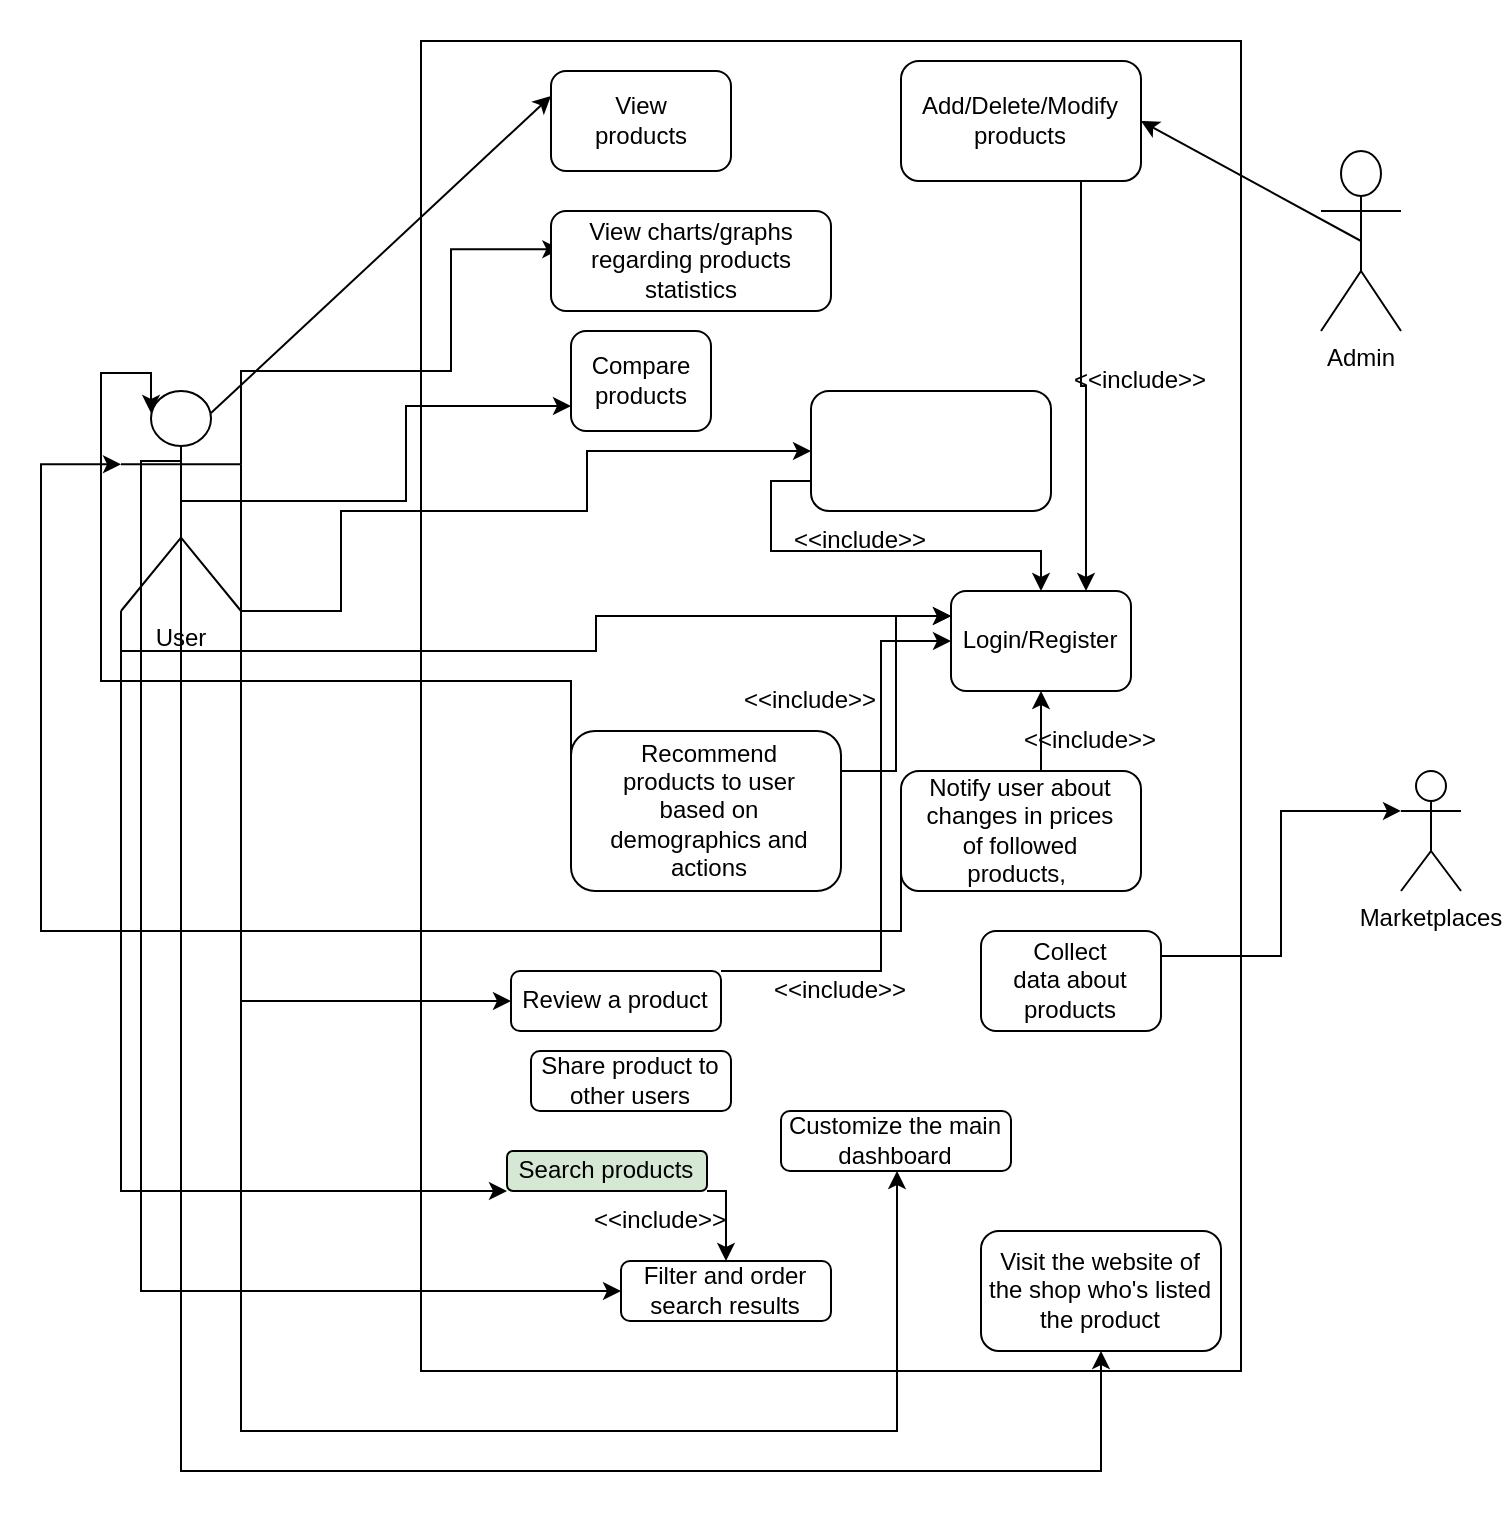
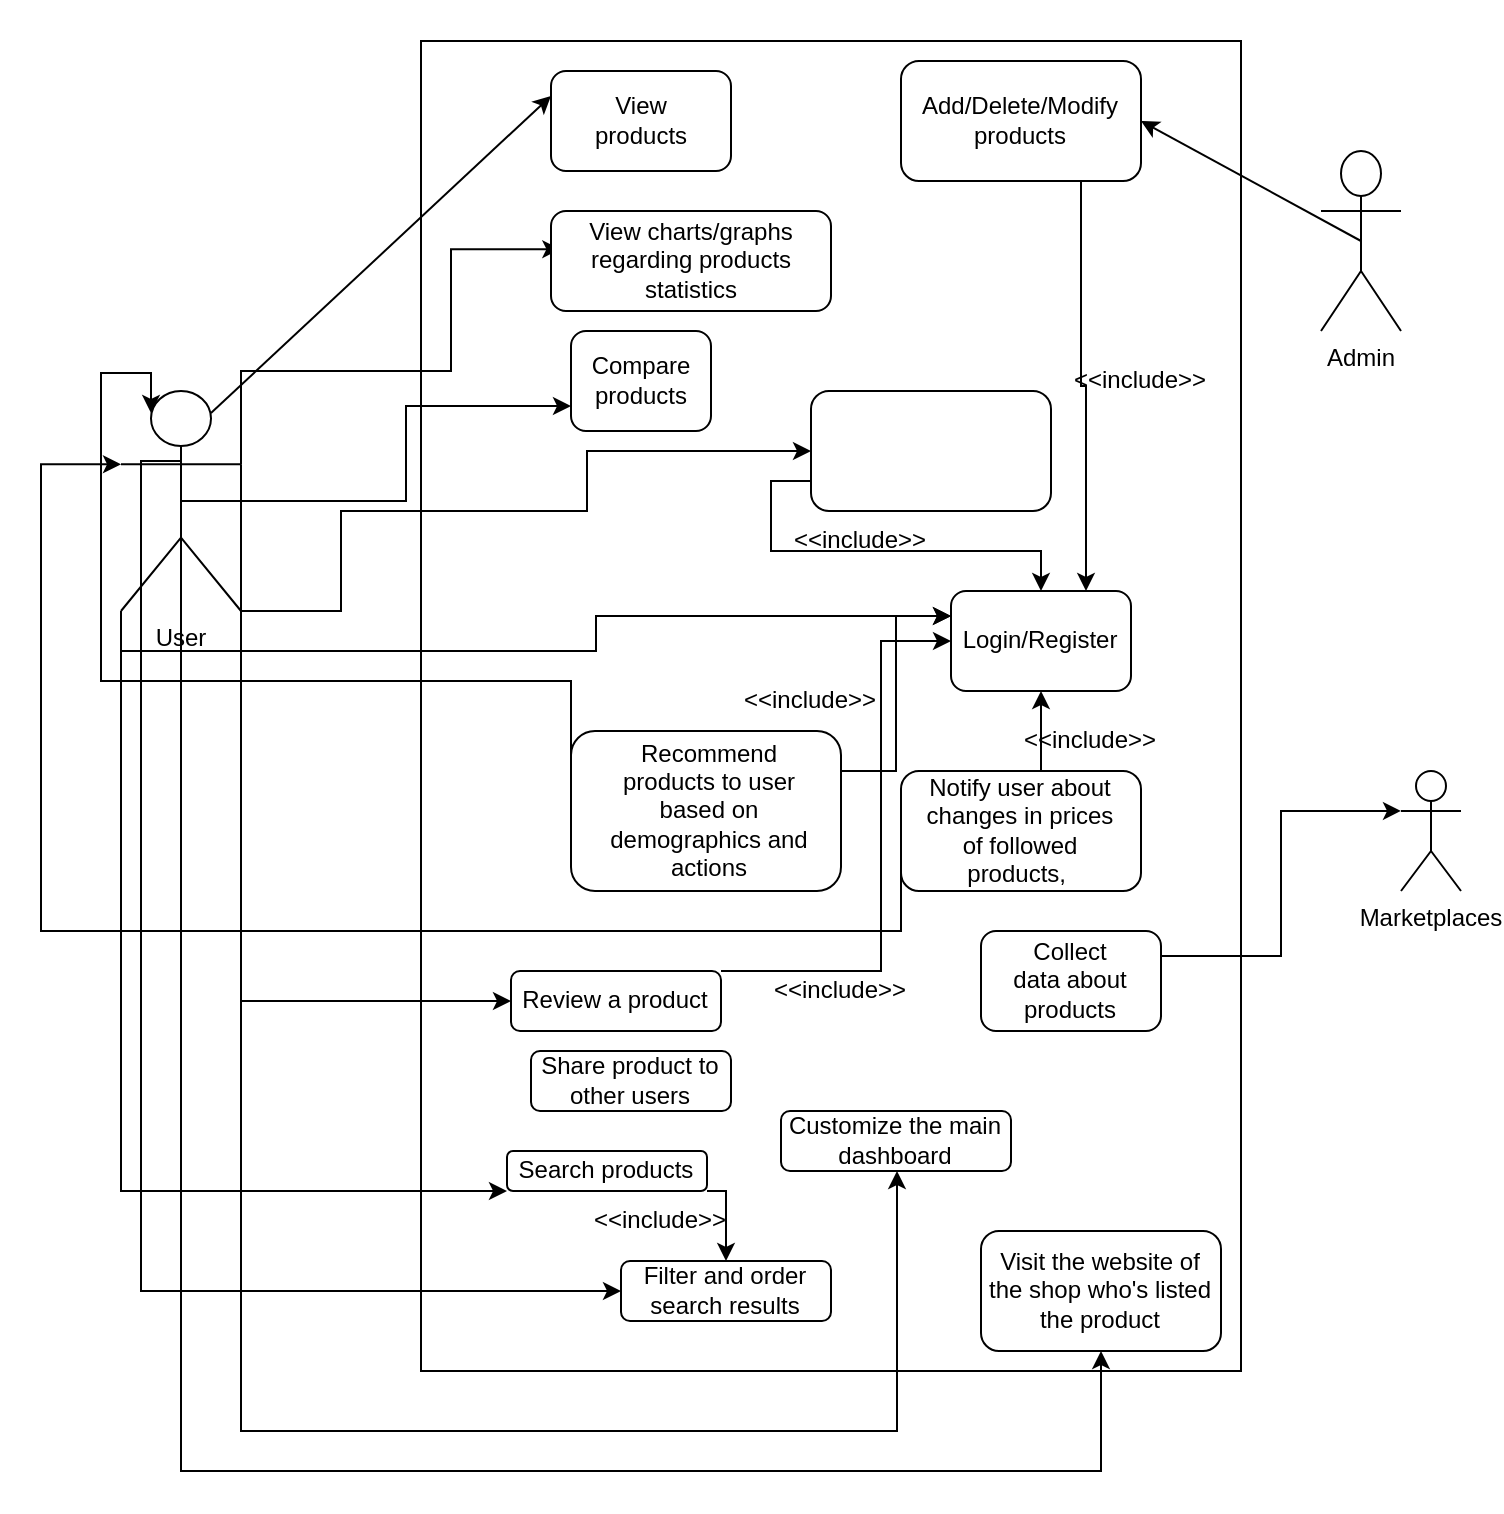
node "Search products": fillcolor #d5e8d4 -> #ffffff
